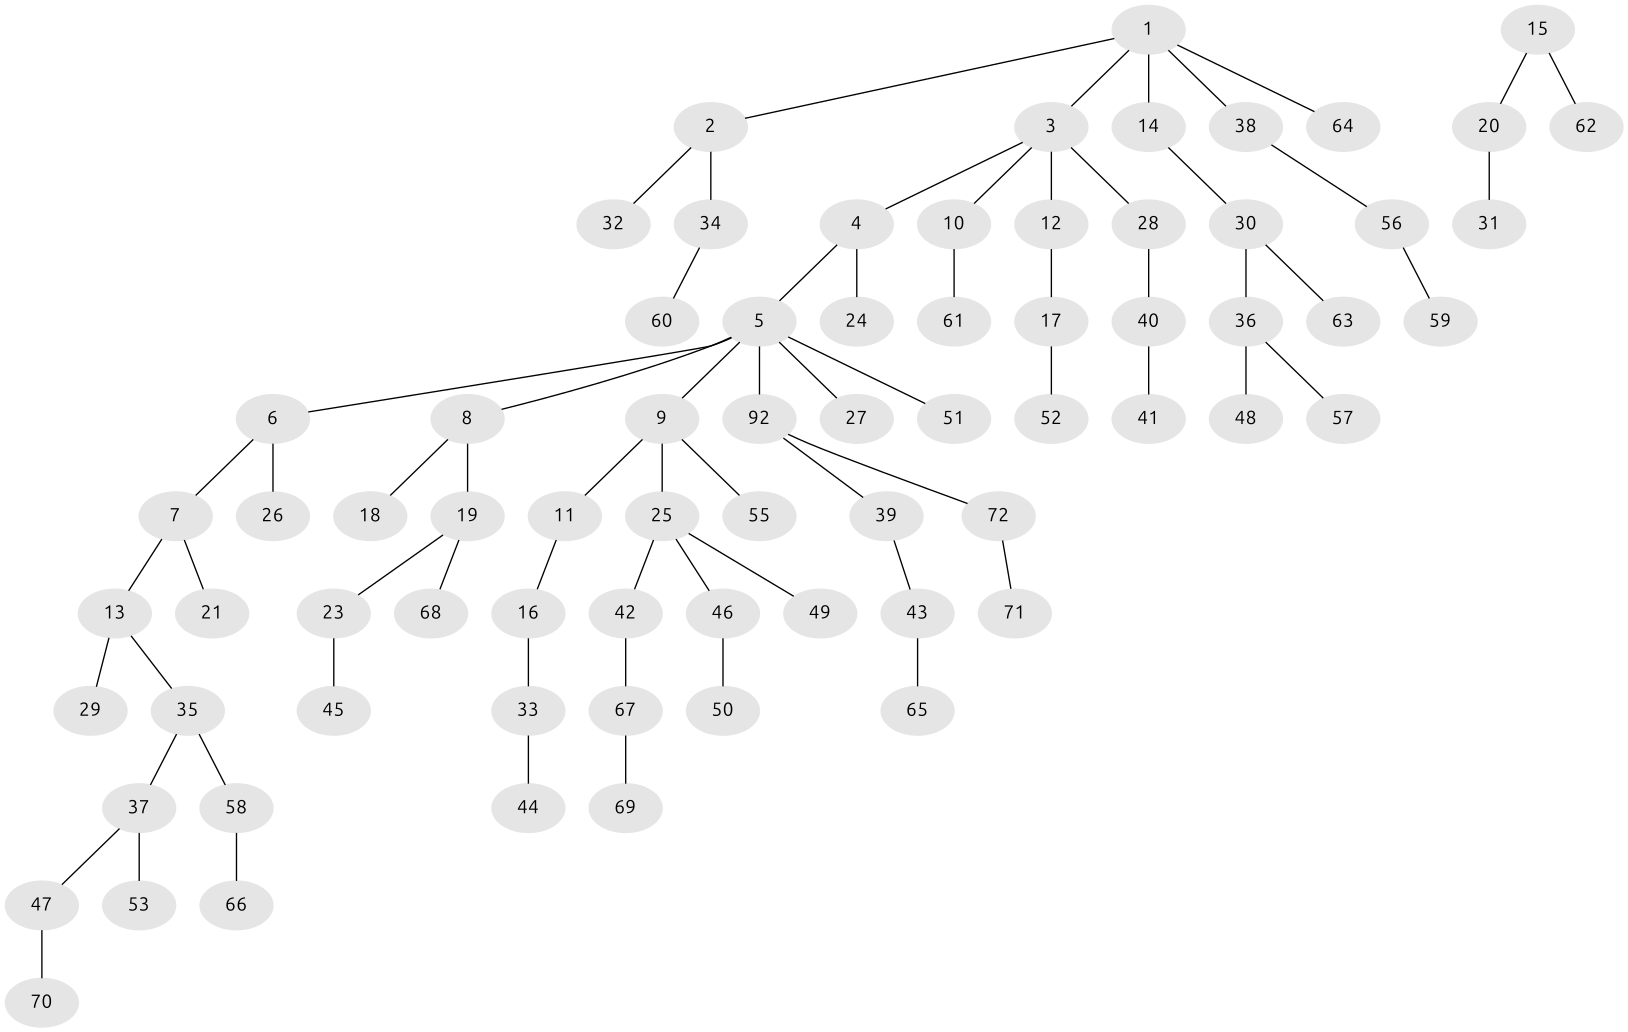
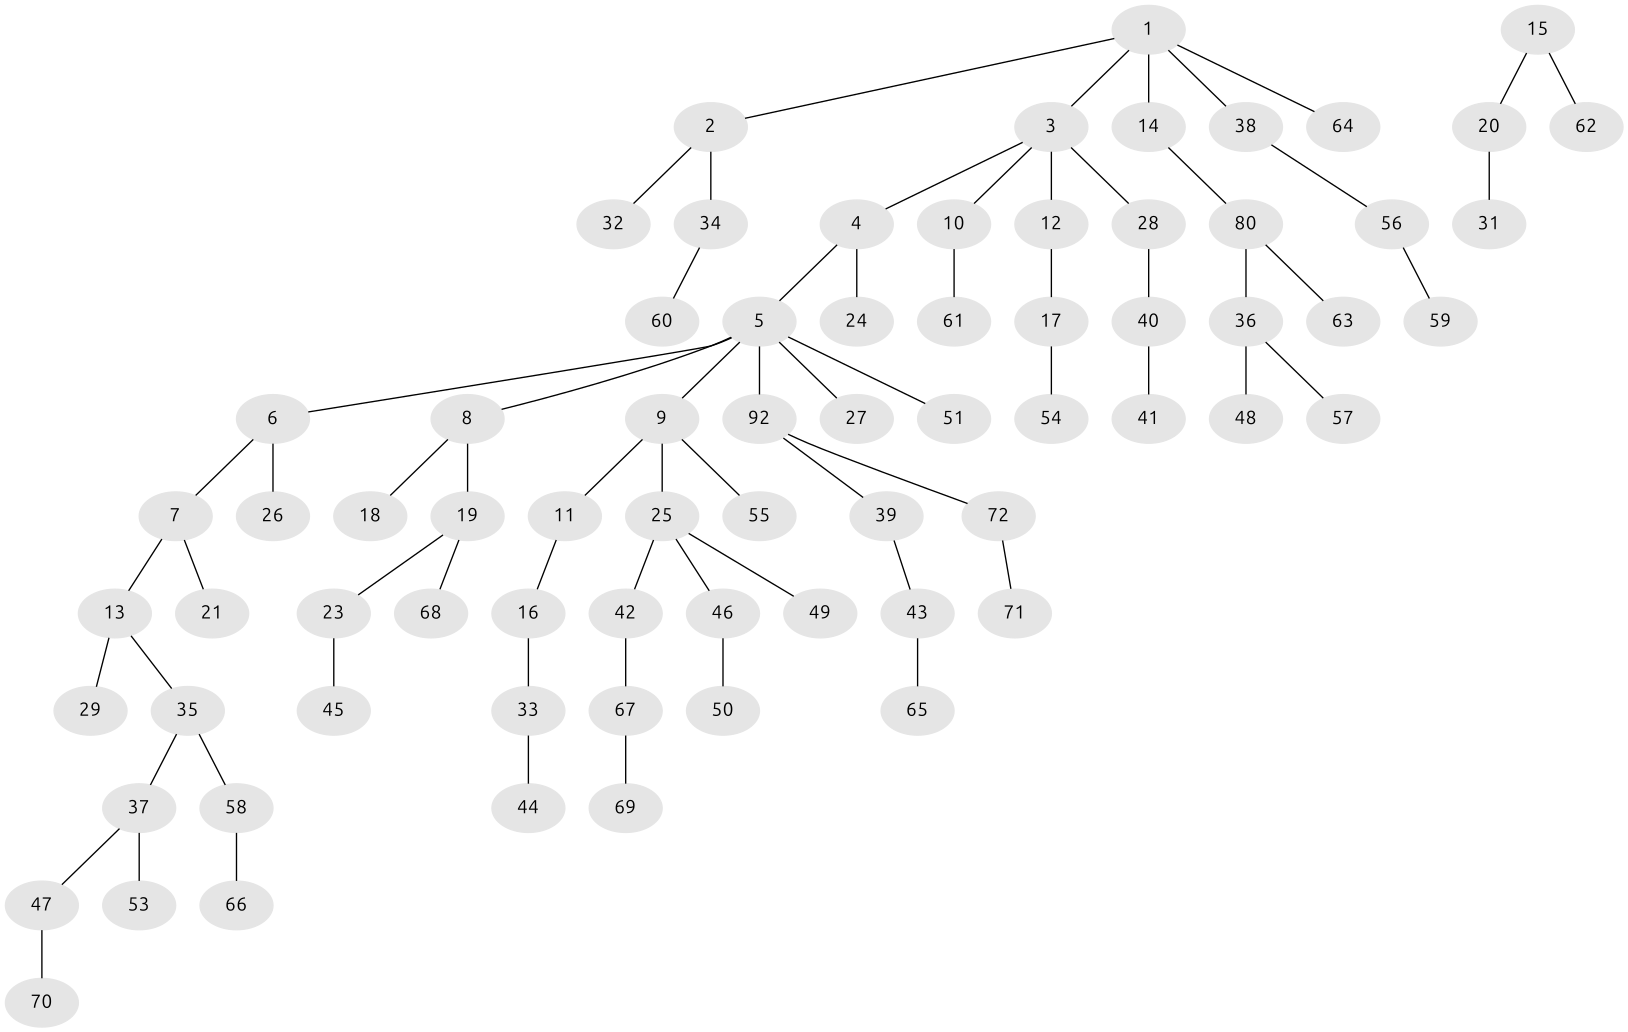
node "30": label "30" -> "80"
node "52": label "52" -> "54"
